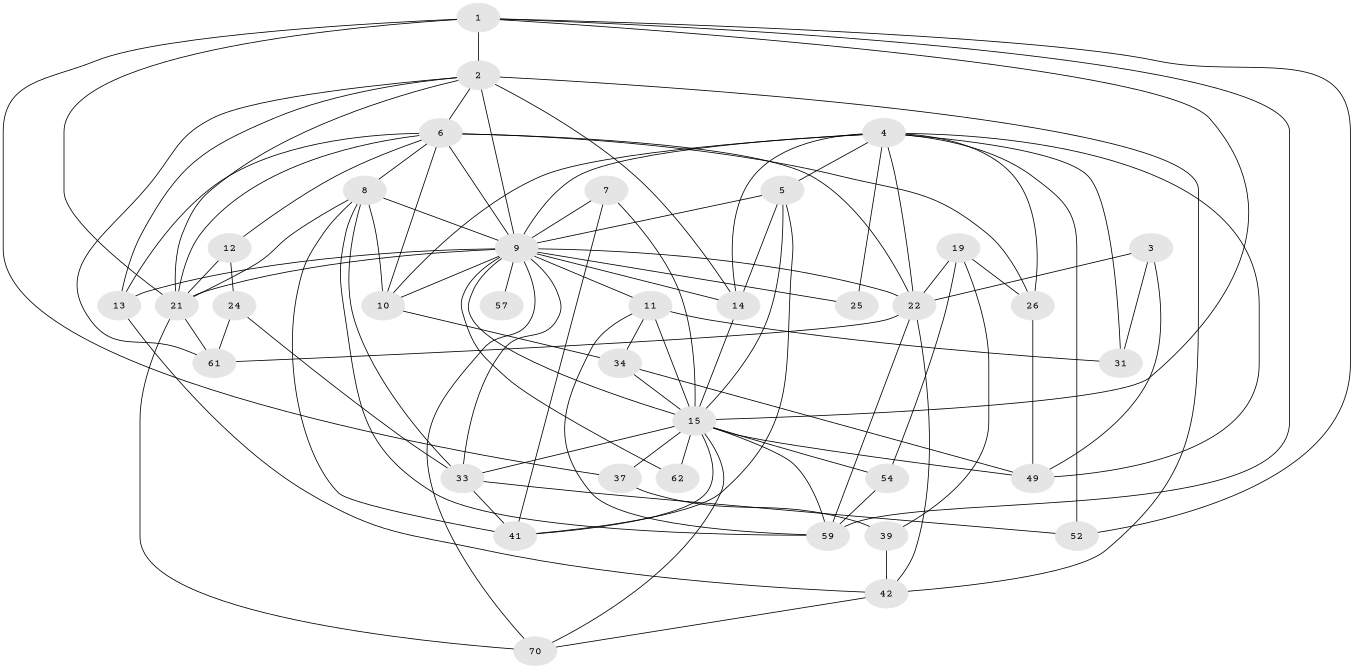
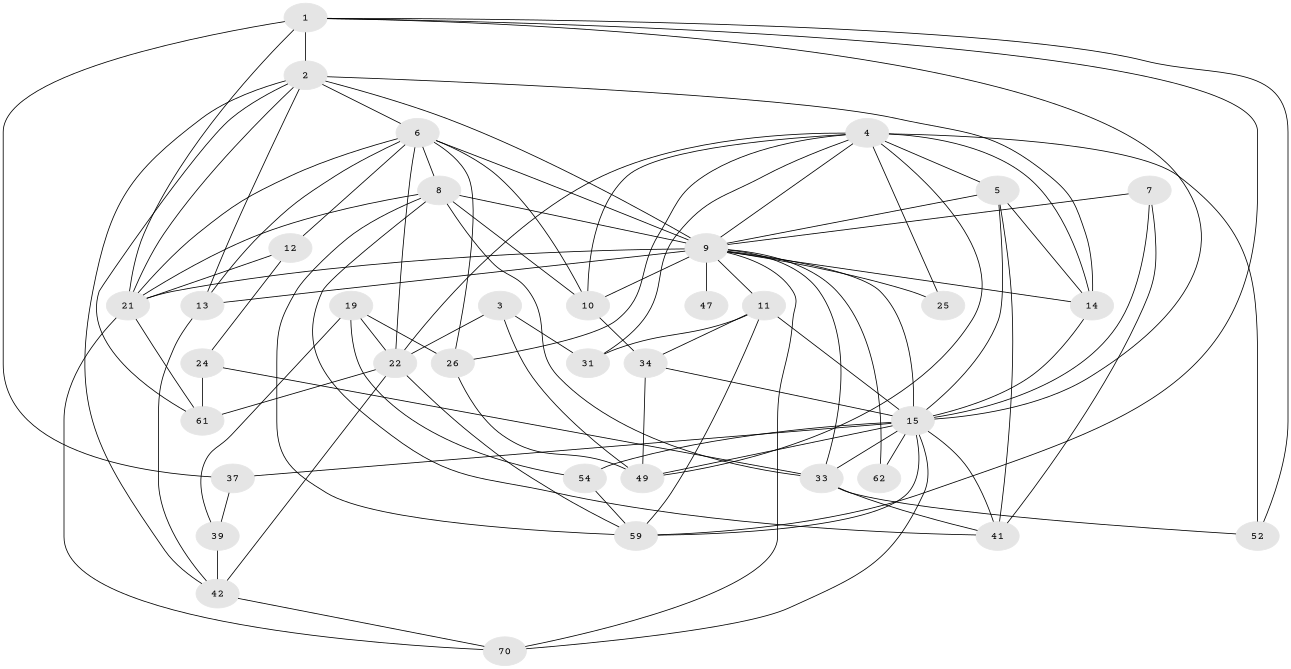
edge "9" -- "22": removed
node "57": label "57" -> "47"
